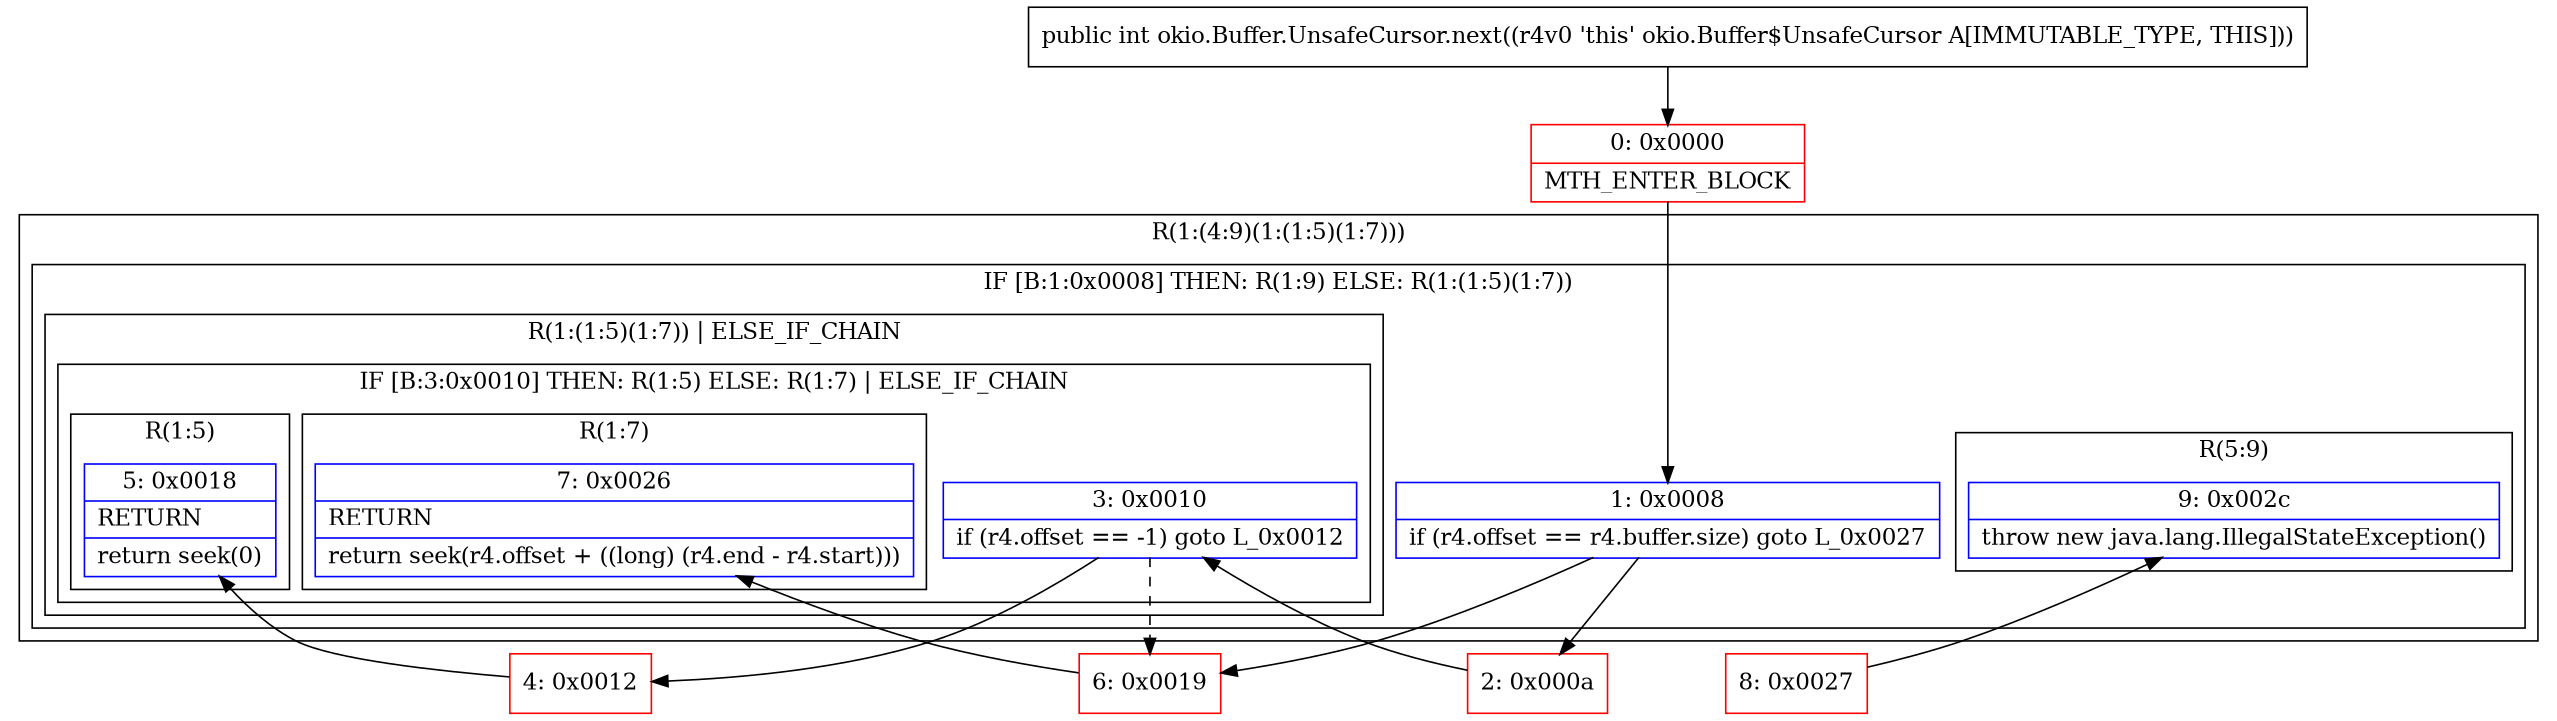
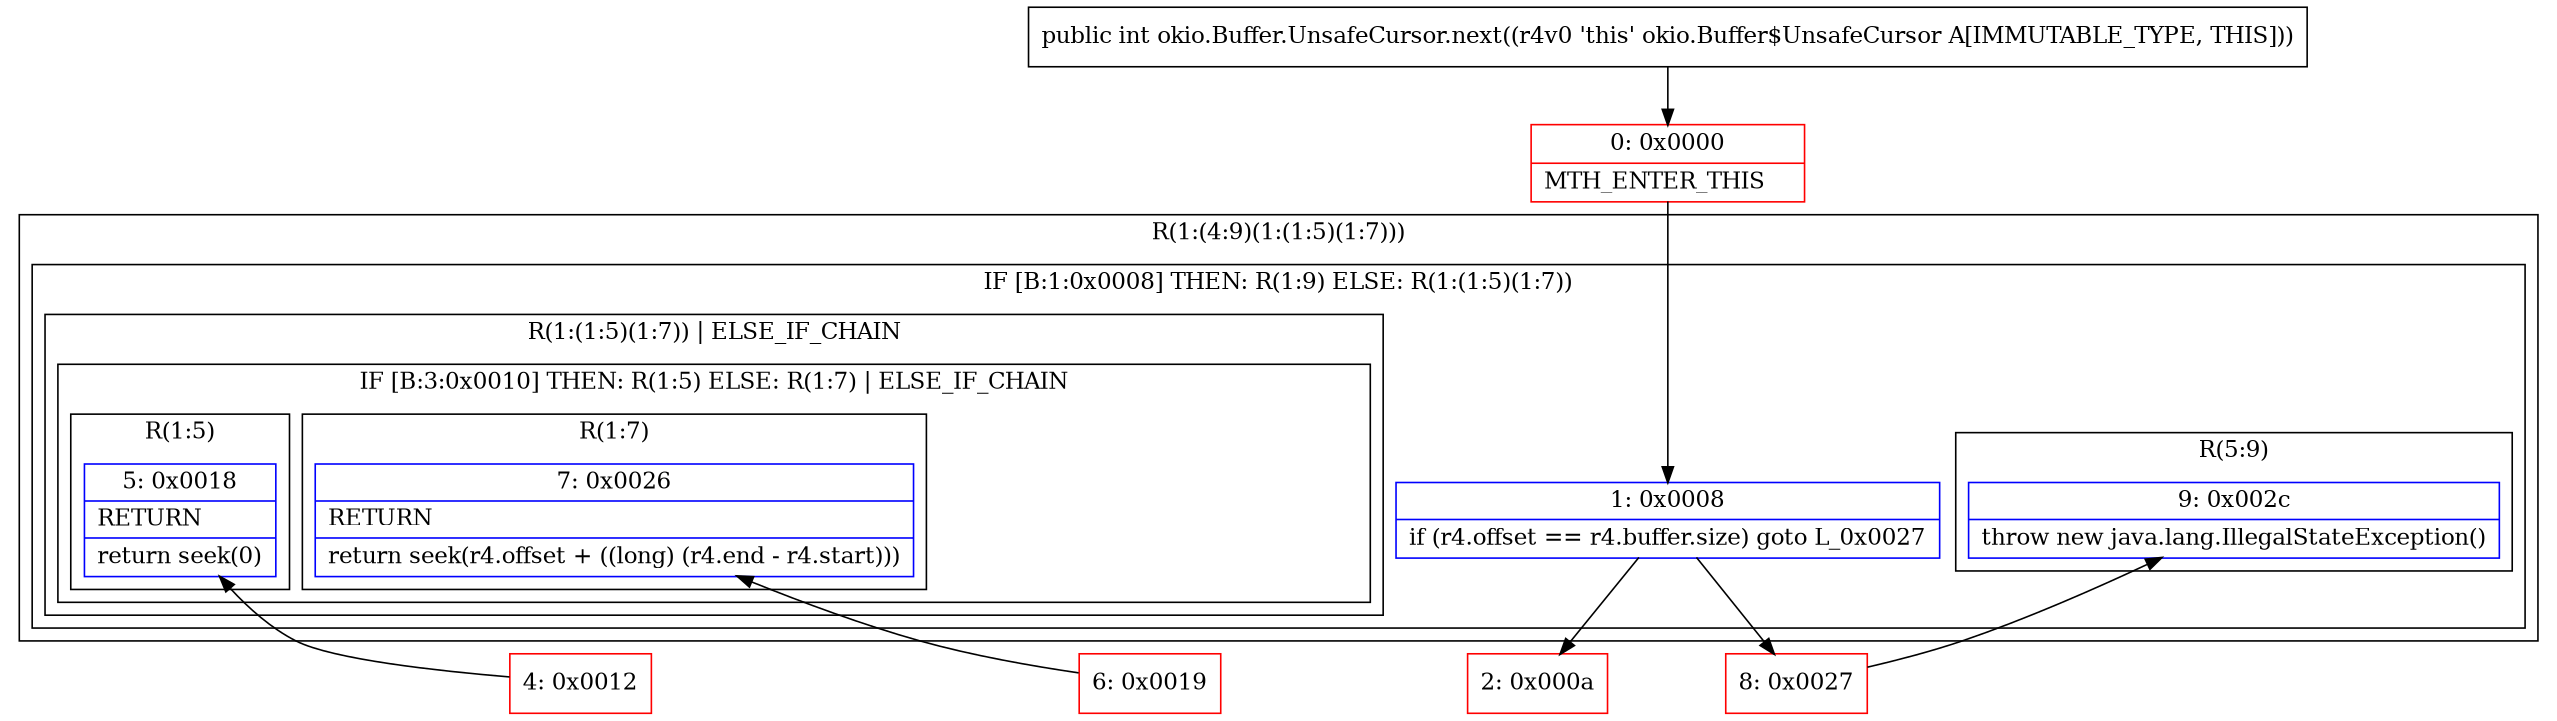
node "0: 0x0000": text "MTH_ENTER_BLOCK" -> "MTH_ENTER_THIS"
node "3: 0x0010": removed
edge "1: 0x0008" -> "6: 0x0019": now "1: 0x0008" -> "8: 0x0027"
